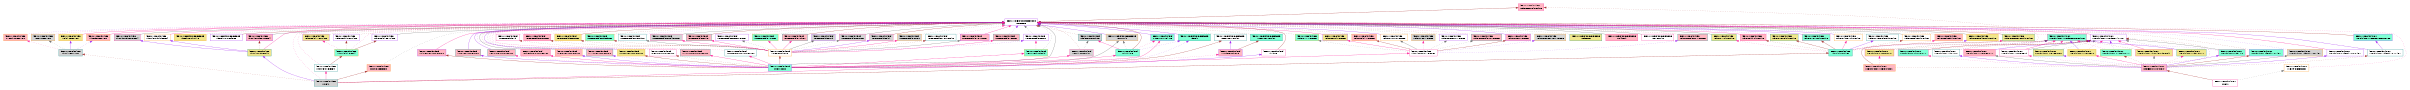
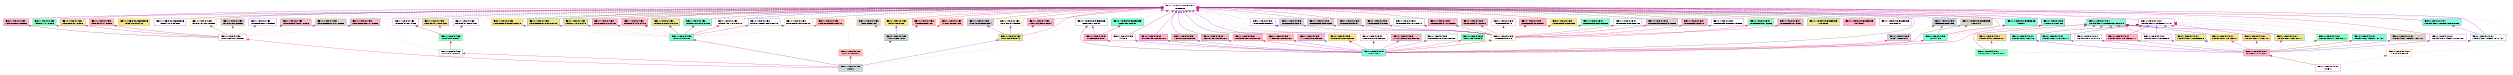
edge "leanux::persist::Statement ::prepare" -> "leanux::tools::lrep ::chartCPUTimeLine": reversed
edge "leanux::tools::lmon ::LardHistory::weekDown" -> "leanux::tools::lmon ::LardHistory::updateRangeTime": removed
node "leanux::tools::lmon ::LardHistory::htmlCmdDetails": label "leanux::tools::lmon ::LardHistory::htmlCmdDetails" -> "leanux::tools::lmon ::LardHistory::weekUp"
node "leanux::tools::lmon ::LardHistory::LardHistory": fillcolor lightpink -> aquamarine
